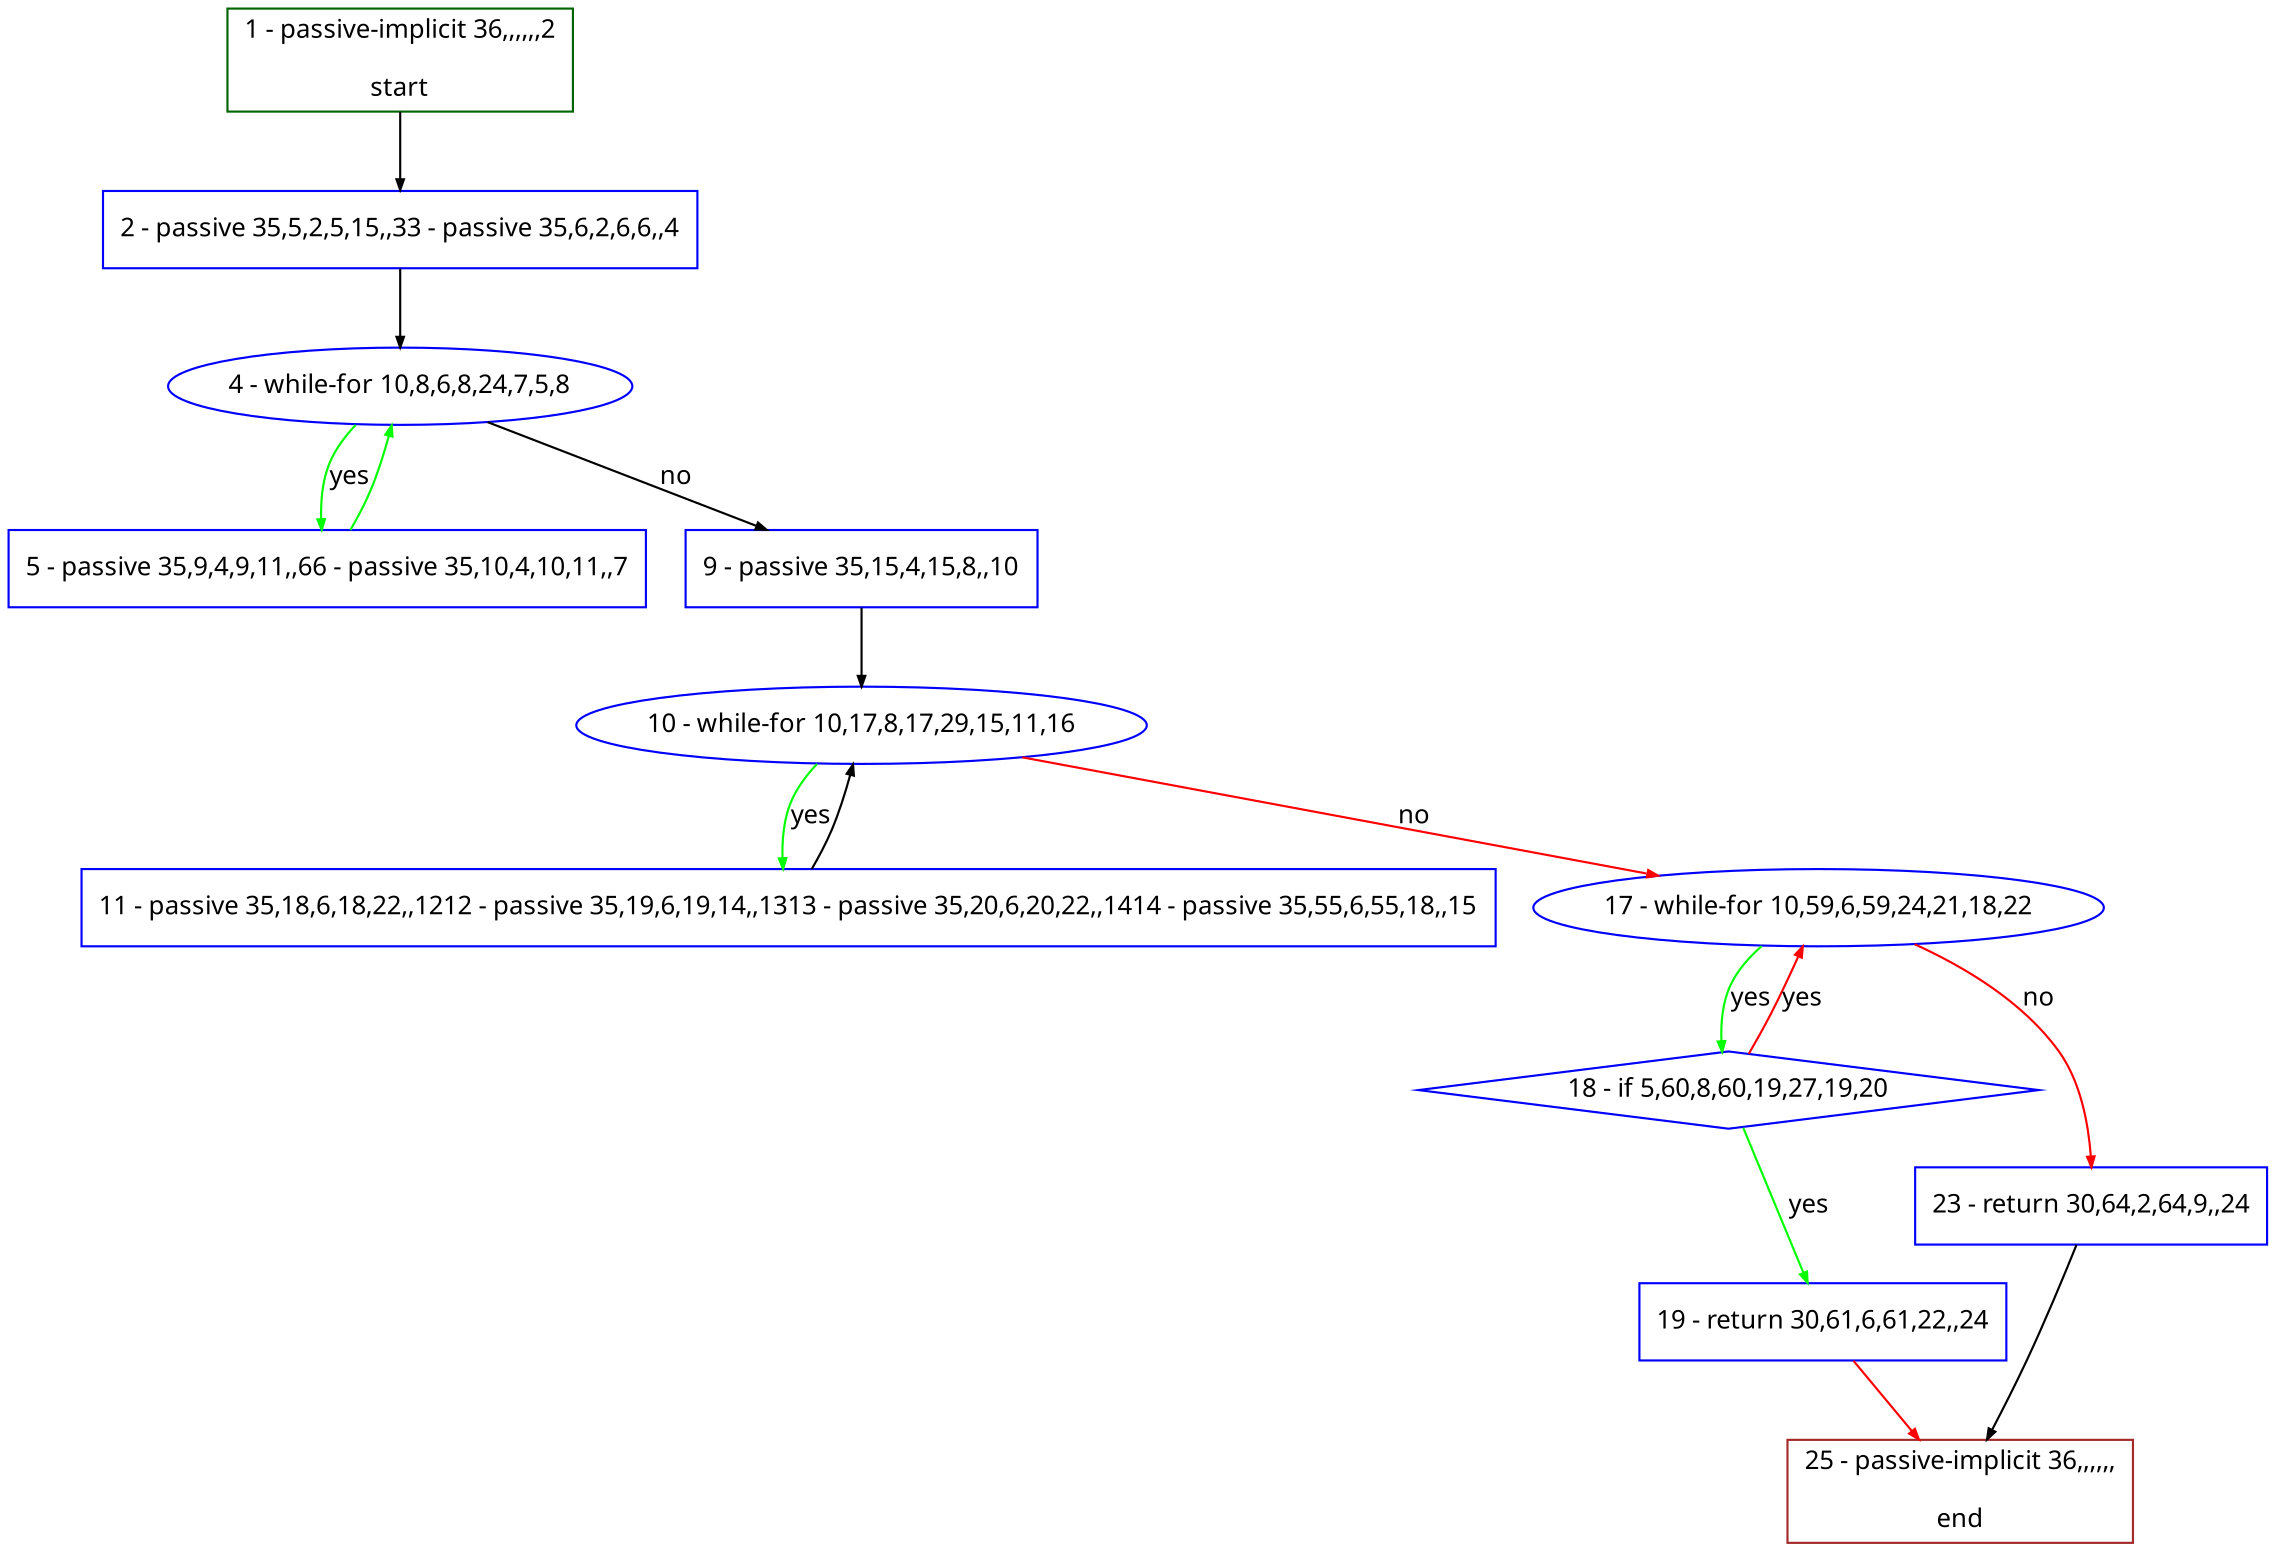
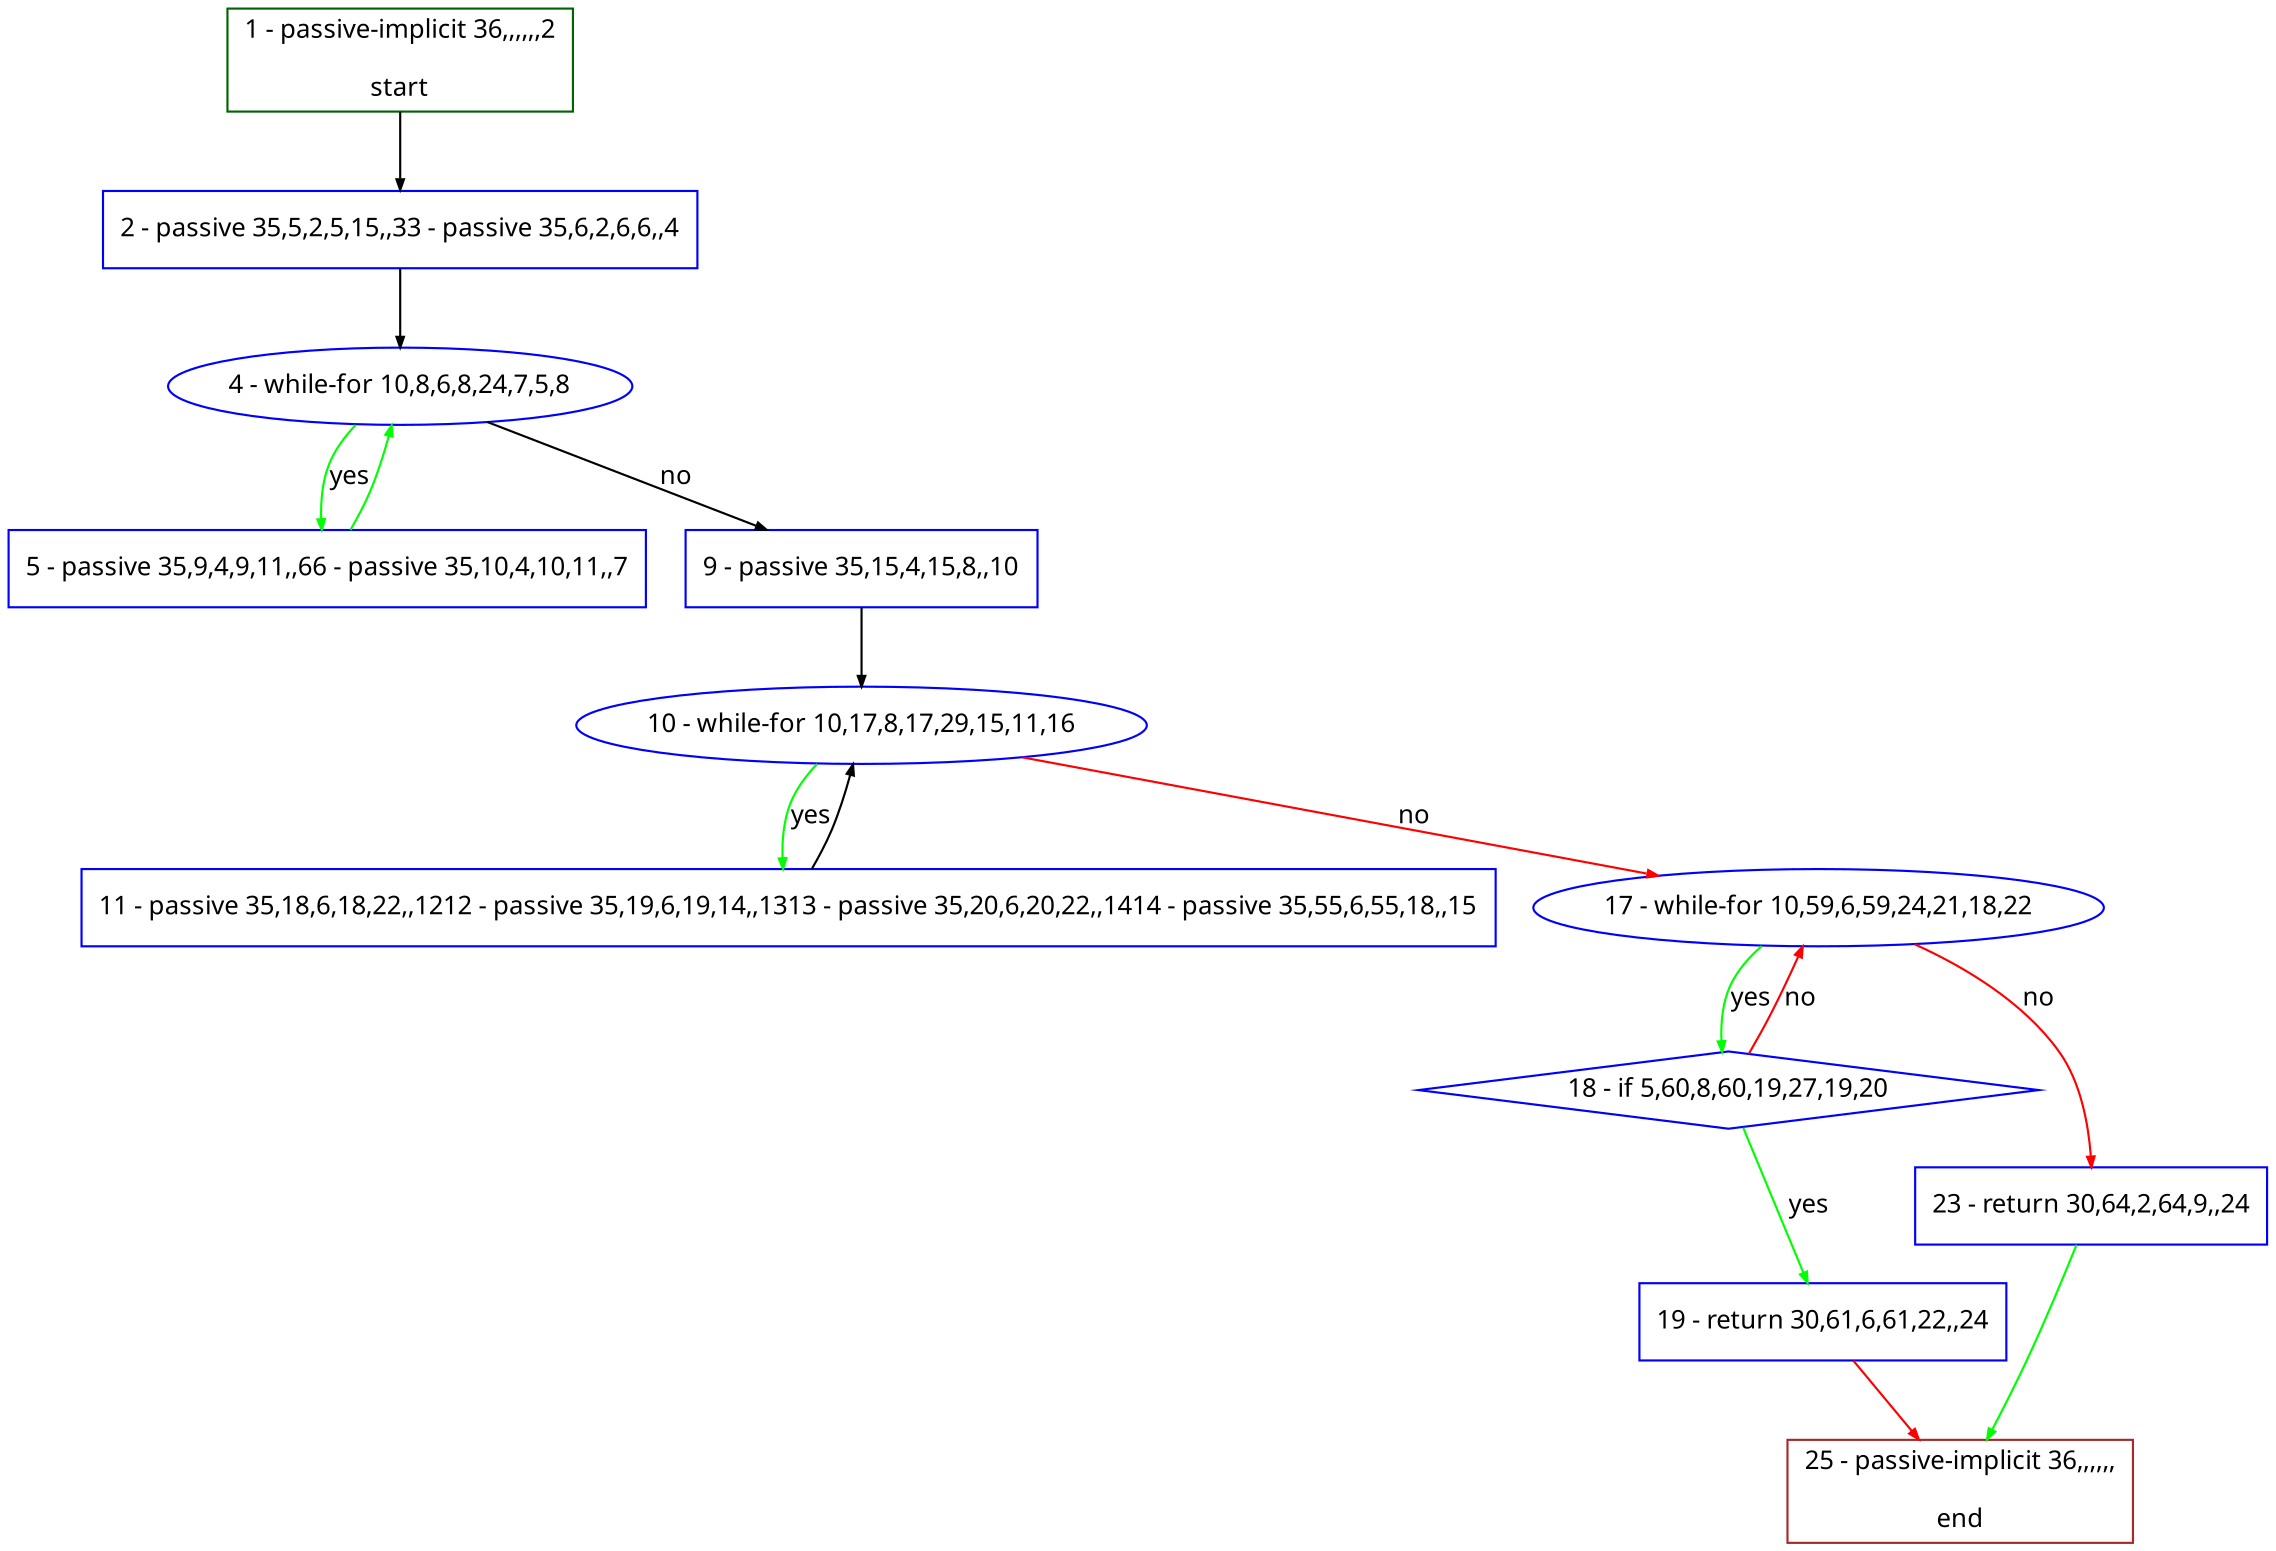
edge "18 - if 5,60,8,60,19,27,19,20" -> "17 - while-for 10,59,6,59,24,21,18,22": label "yes" -> "no"
edge "23 - return 30,64,2,64,9,,24" -> "25 - passive-implicit 36,,,,,, end": color #000000 -> #00ff00
